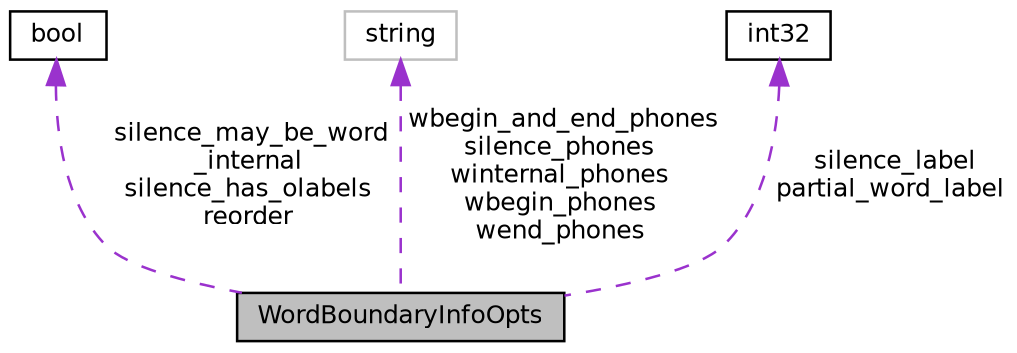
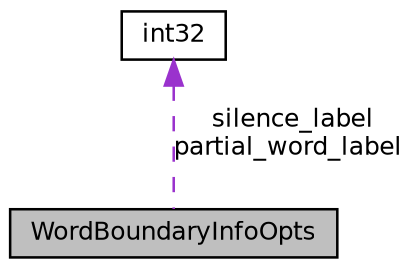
node "bool": removed
node "string": removed
